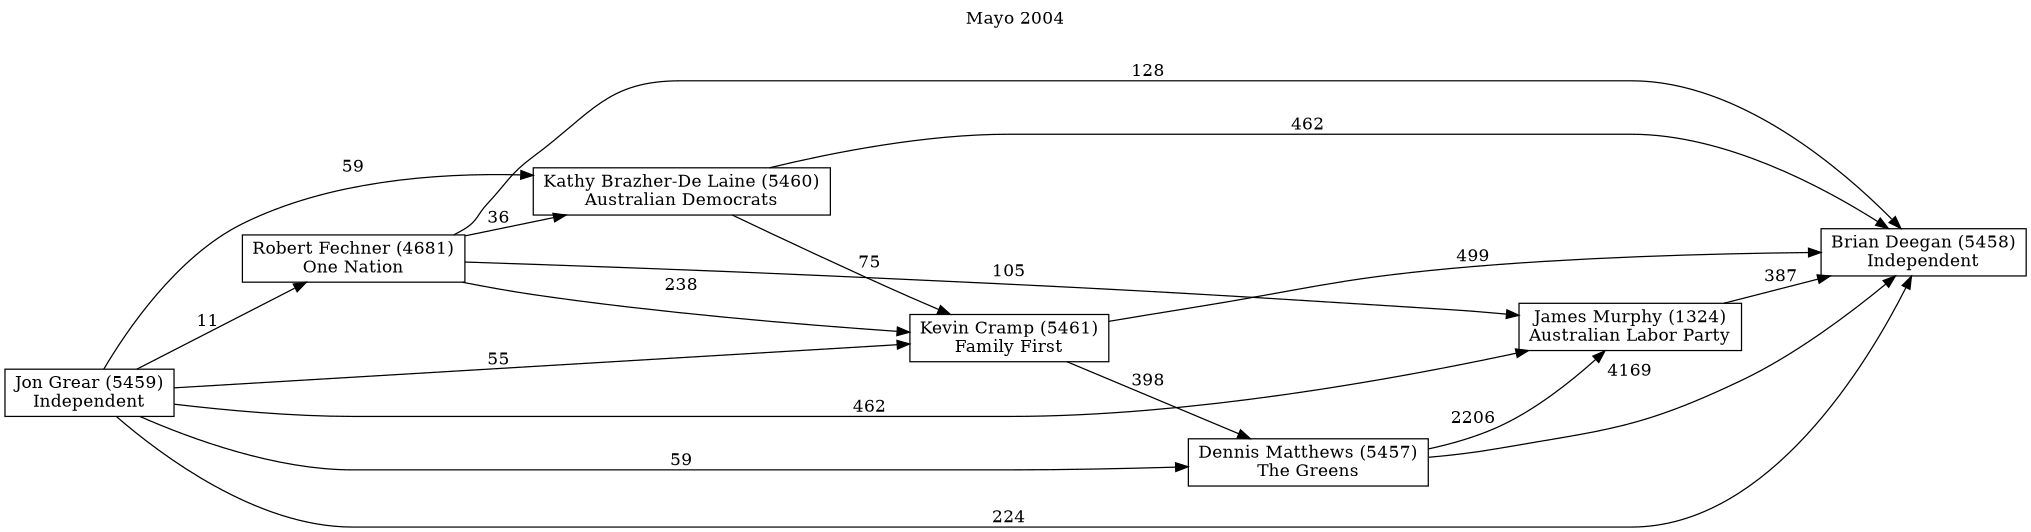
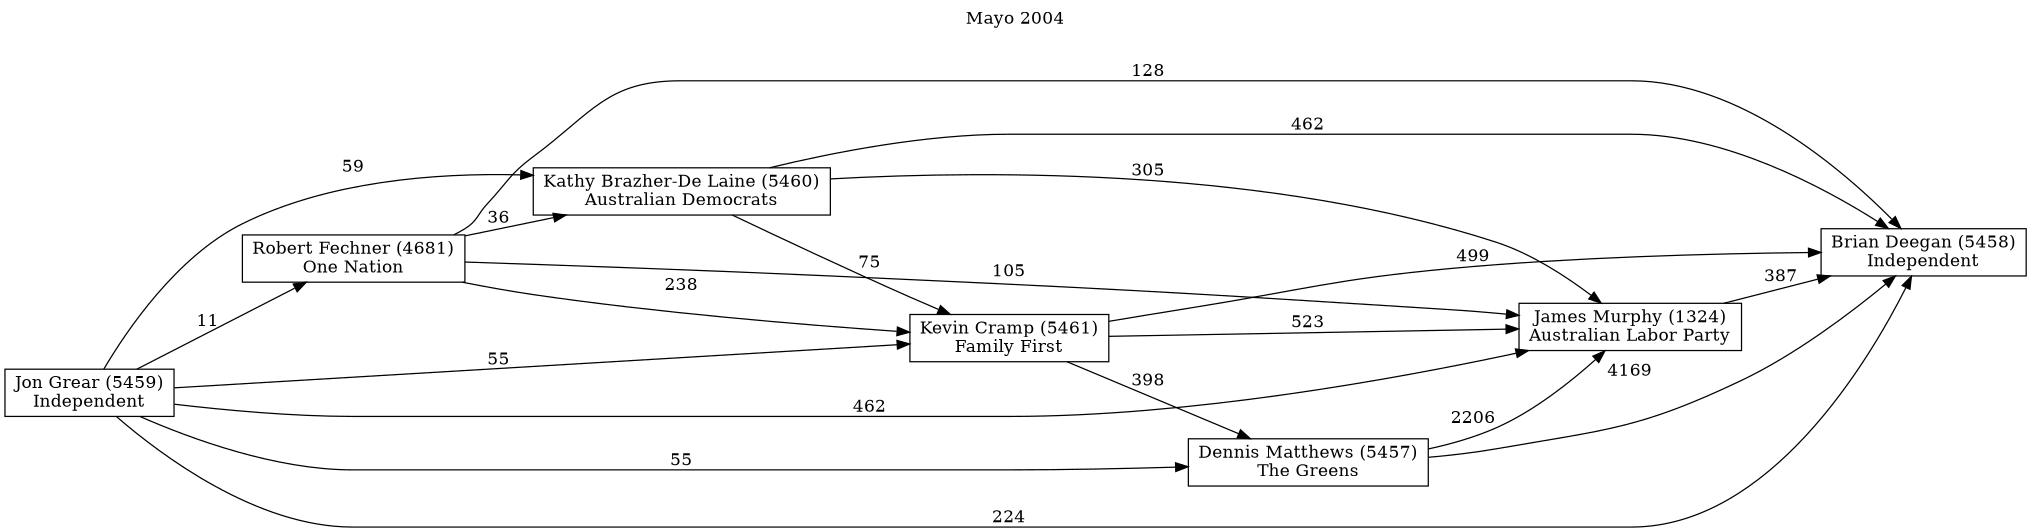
edge "Kathy Brazher-De Laine (5460) Australian Democrats" -> "James Murphy (1324) Australian Labor Party": added, label "305"
edge "Kevin Cramp (5461) Family First" -> "James Murphy (1324) Australian Labor Party": added, label "523"
edge "Jon Grear (5459) Independent" -> "Dennis Matthews (5457) The Greens": label "59" -> "55"
